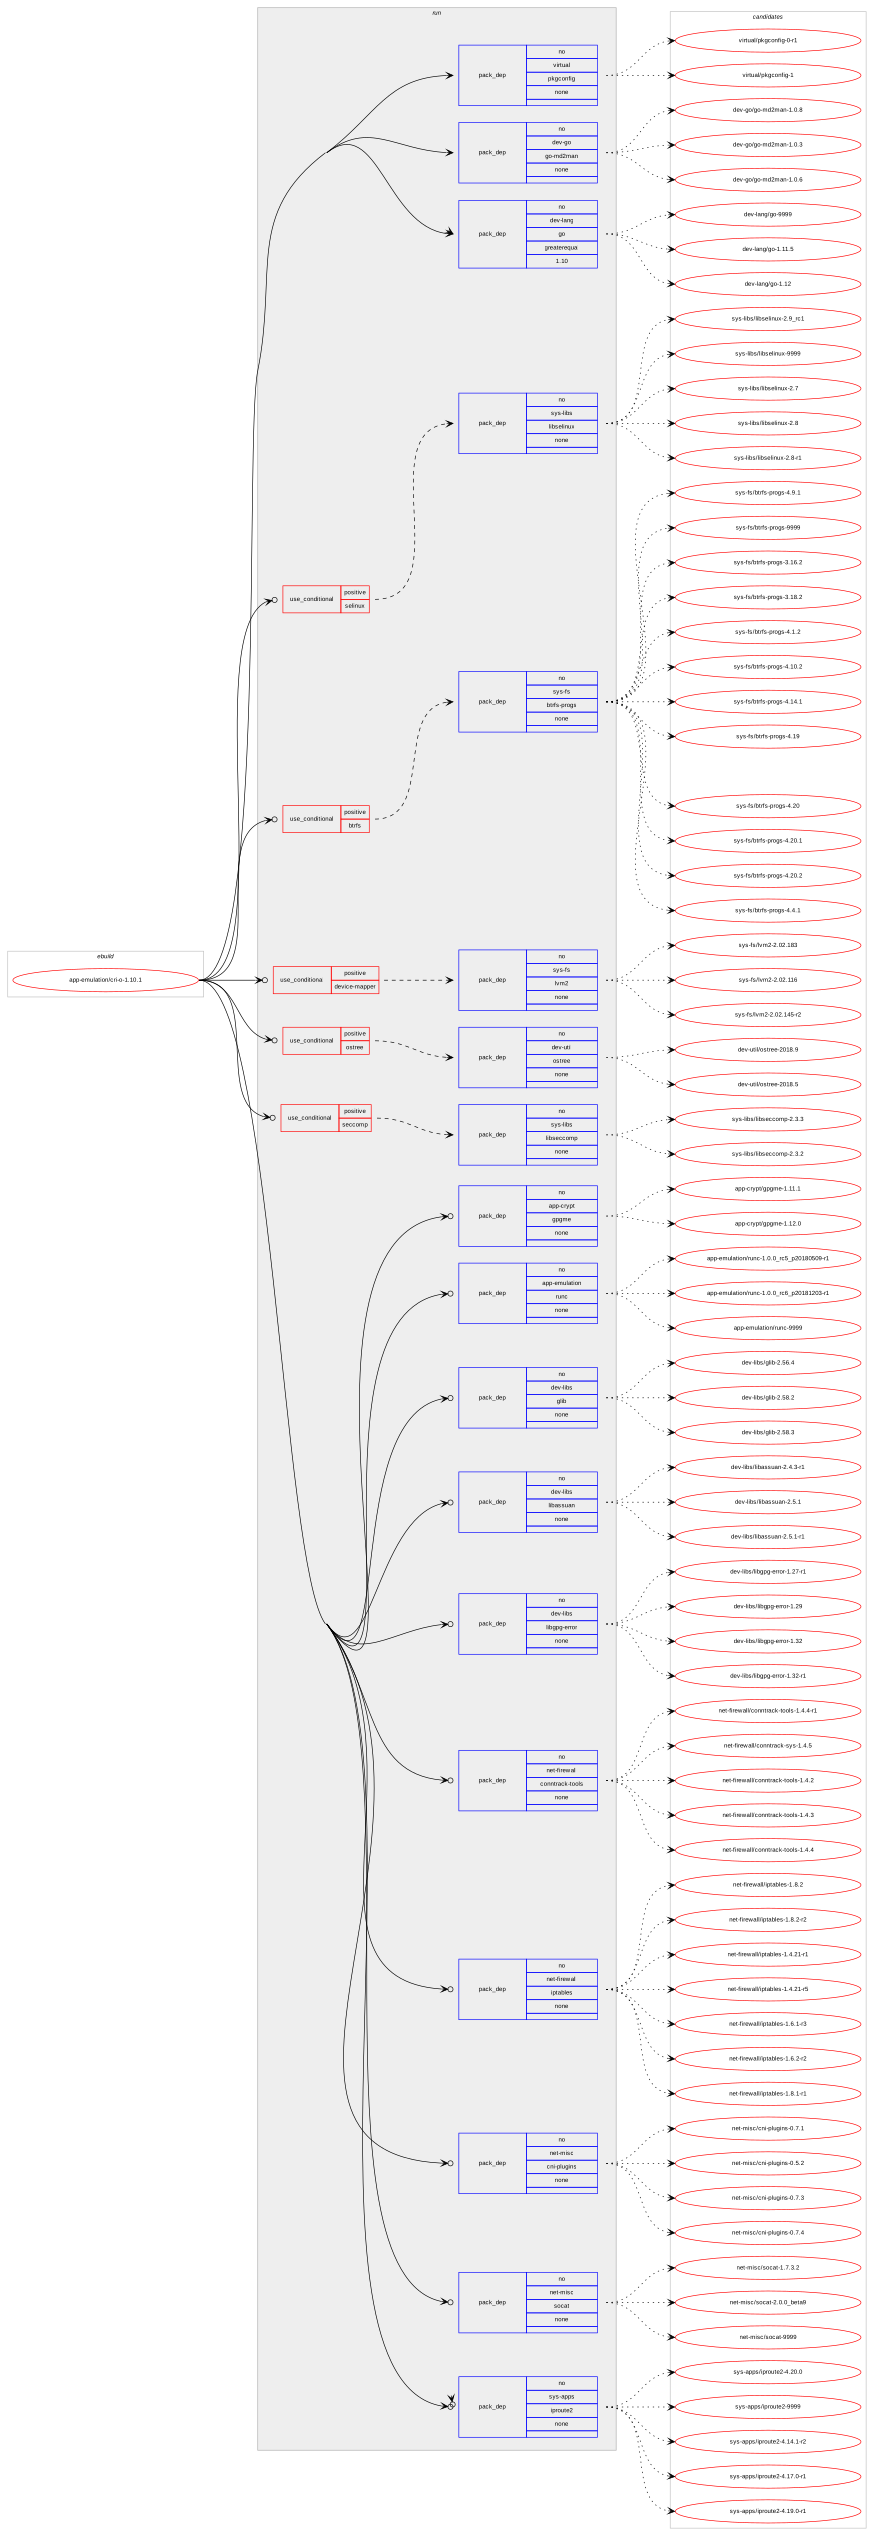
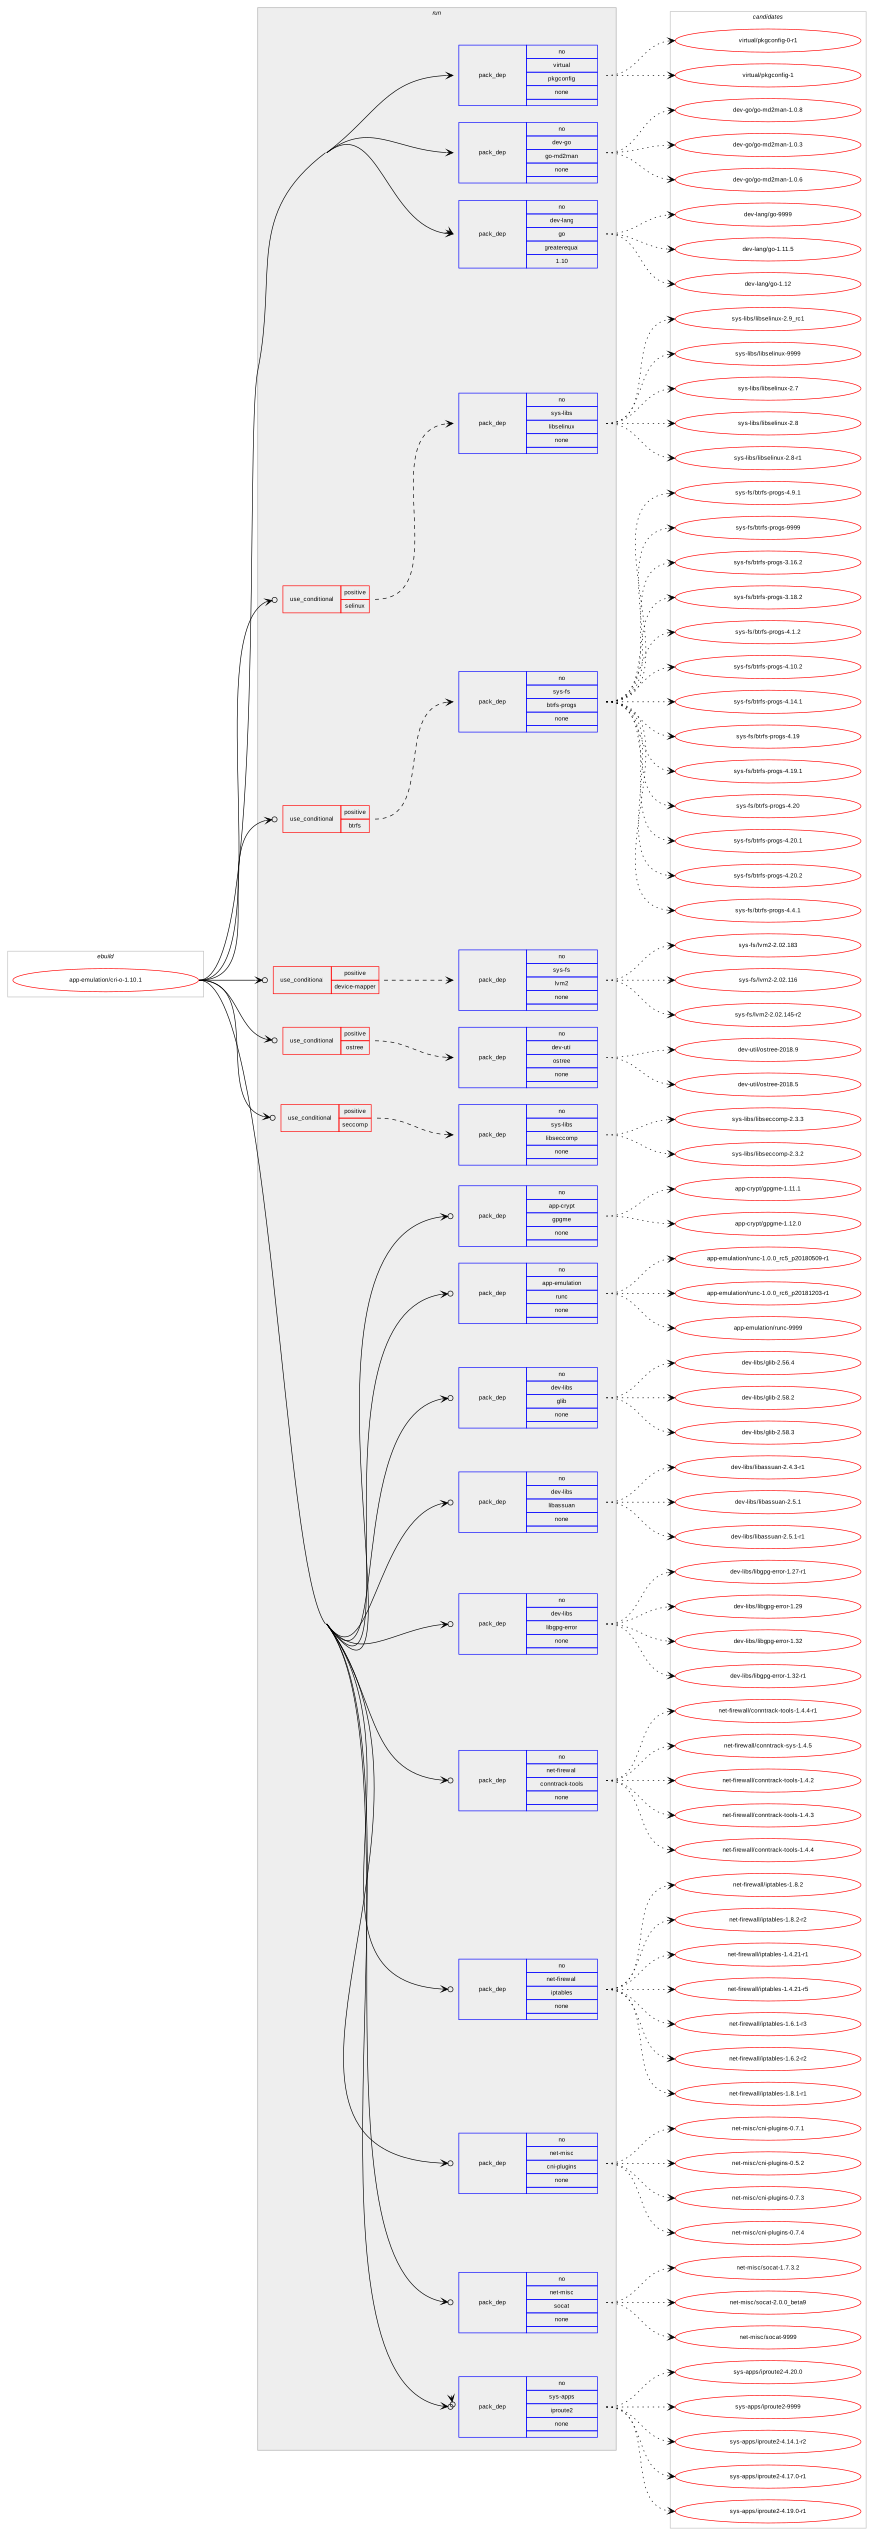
node "sys-fs/btrfs-progs-4.19.1": added
